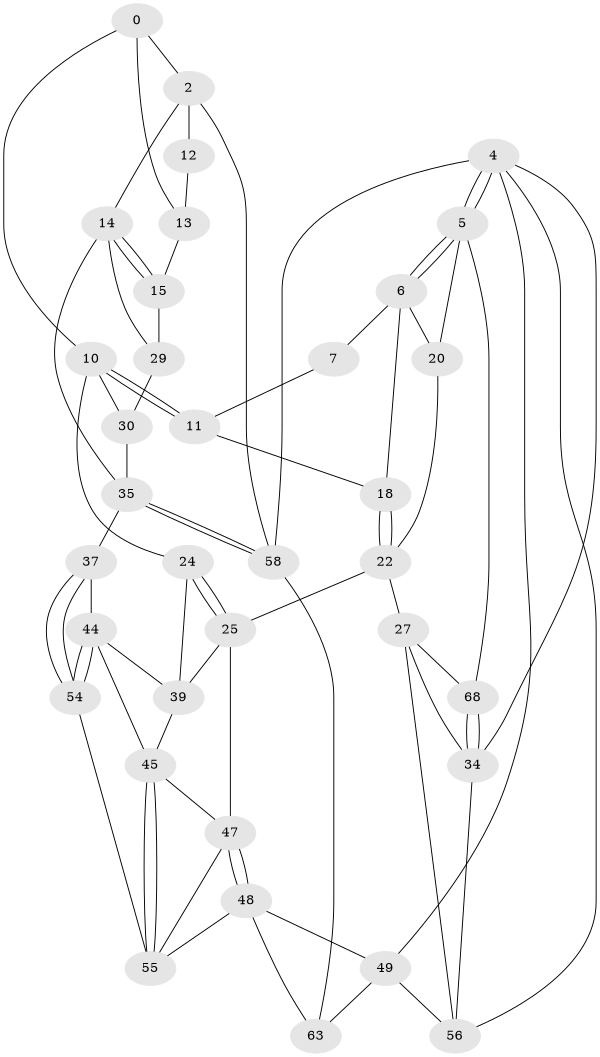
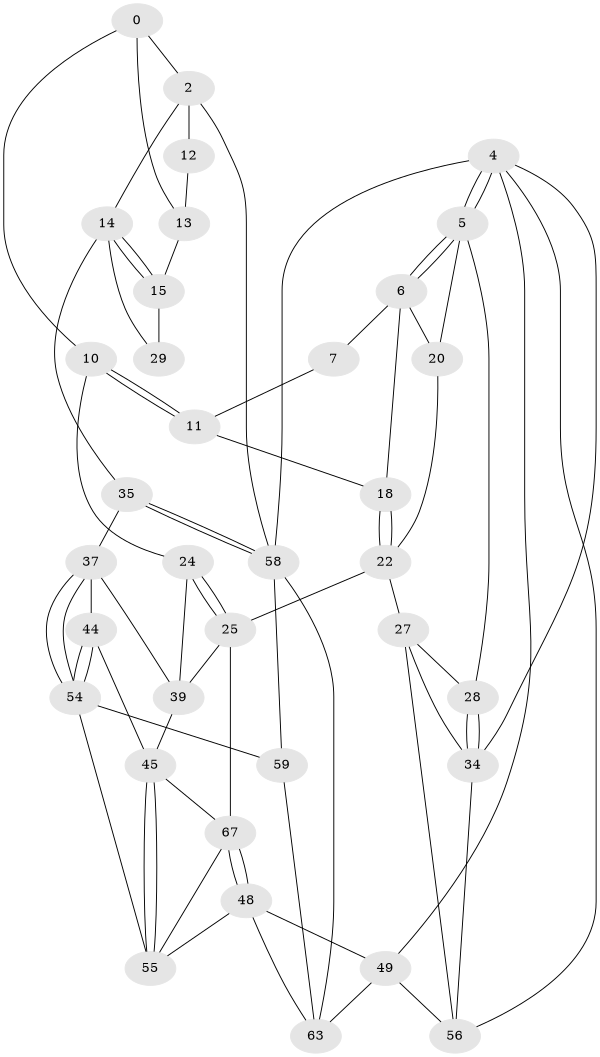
node "30": removed
edge "44" -- "39": now "37" -- "39"
node "68": label "68" -> "28"
node "59": added
node "47": label "47" -> "67"
